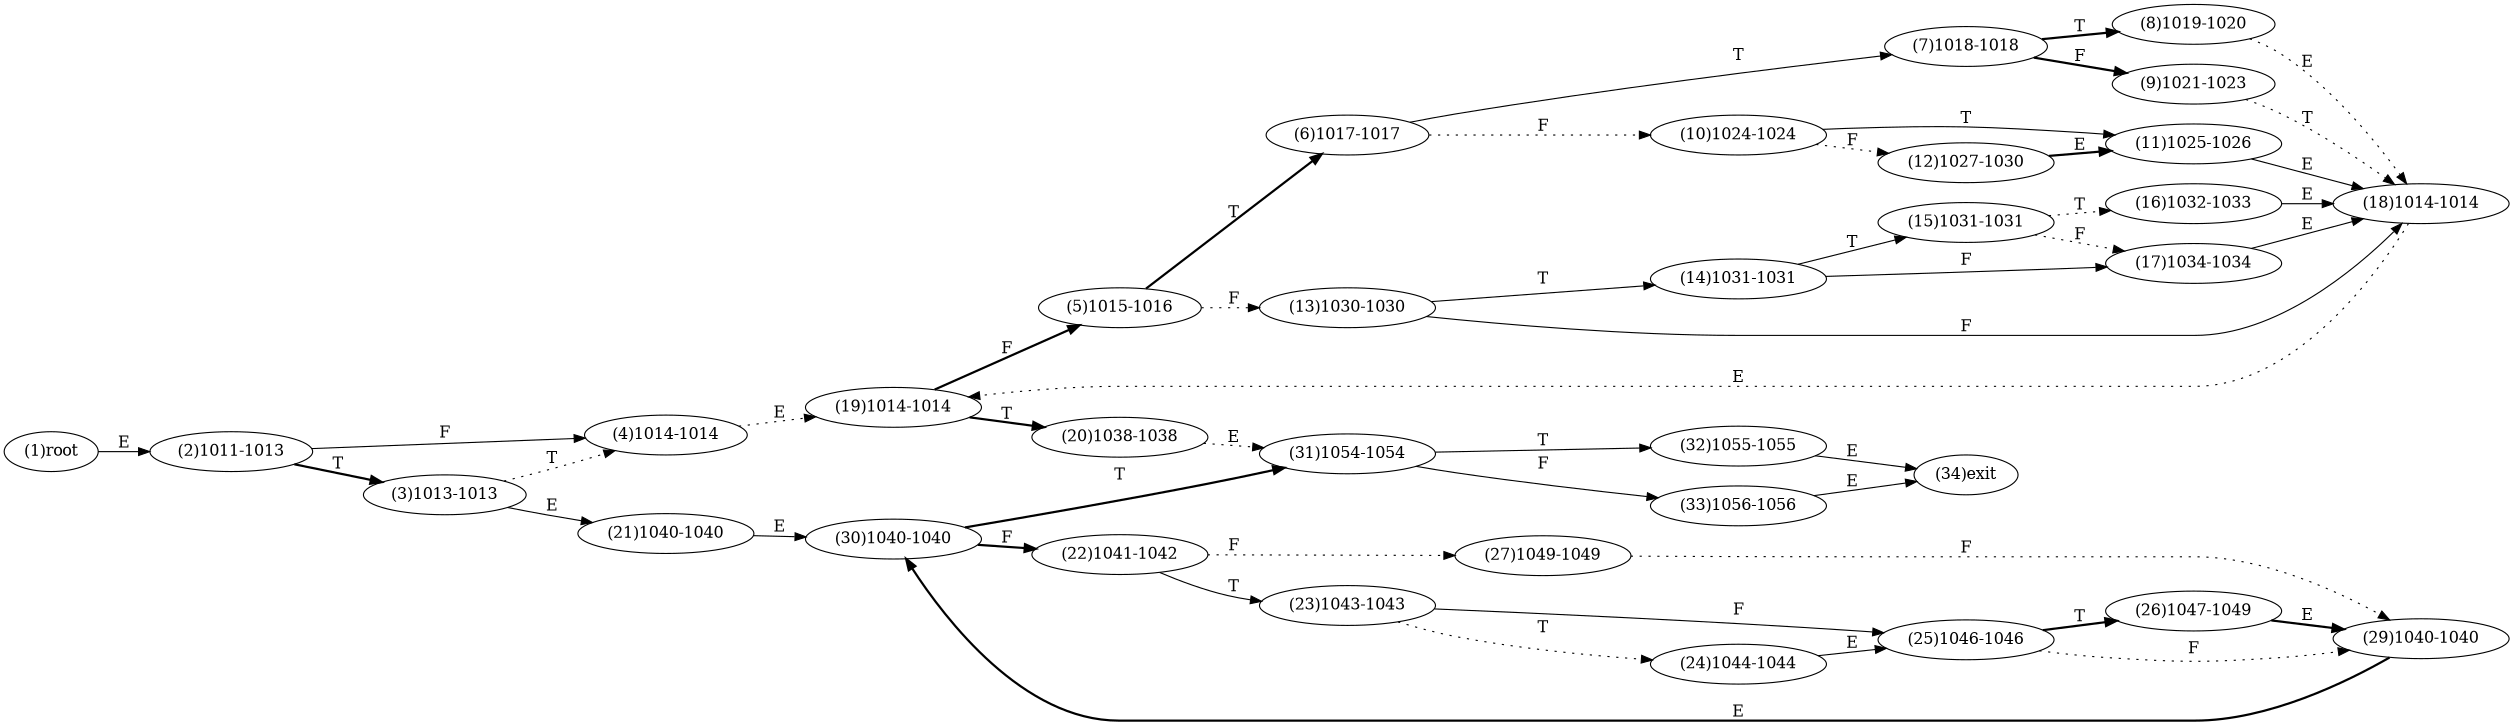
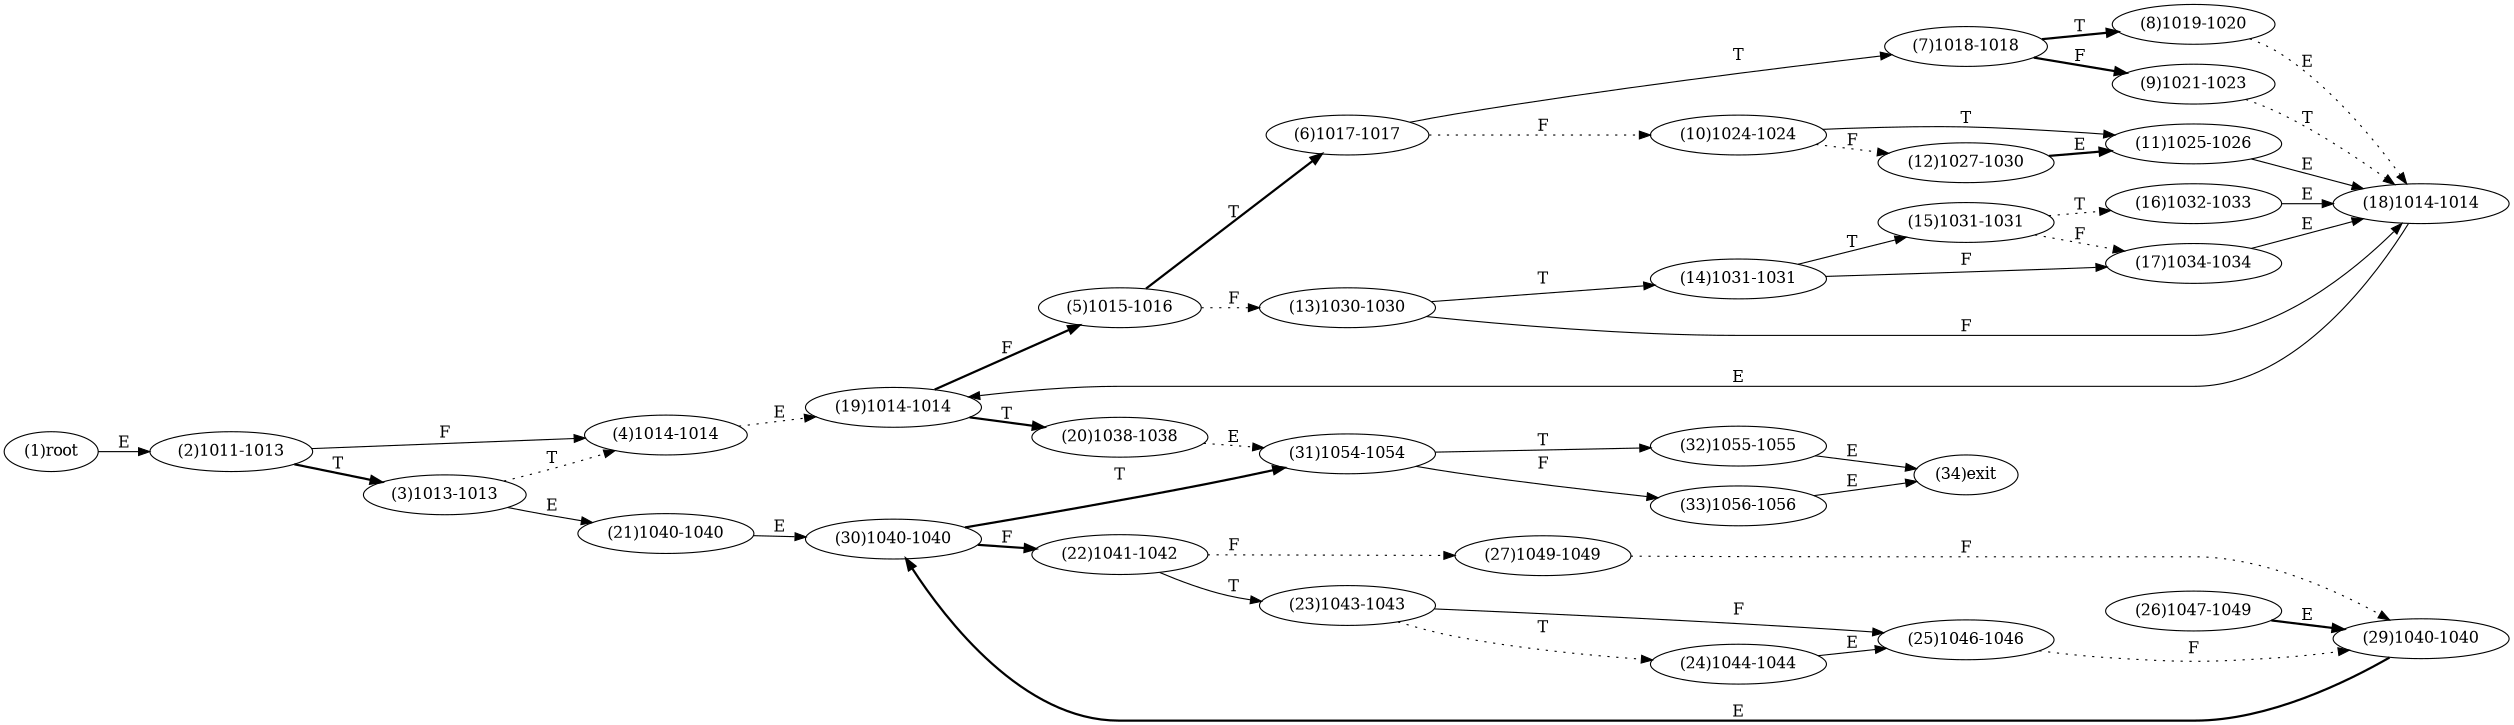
edge "(18)1014-1014" -> "(19)1014-1014": style dotted -> solid
edge "(25)1046-1046" -> "(26)1047-1049": removed, label "T"
